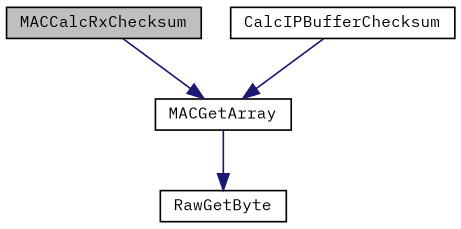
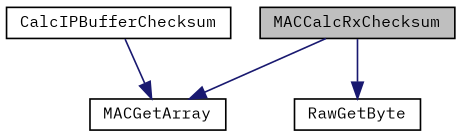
edge "MACGetArray" -> "RawGetByte": now "MACCalcRxChecksum" -> "RawGetByte"
